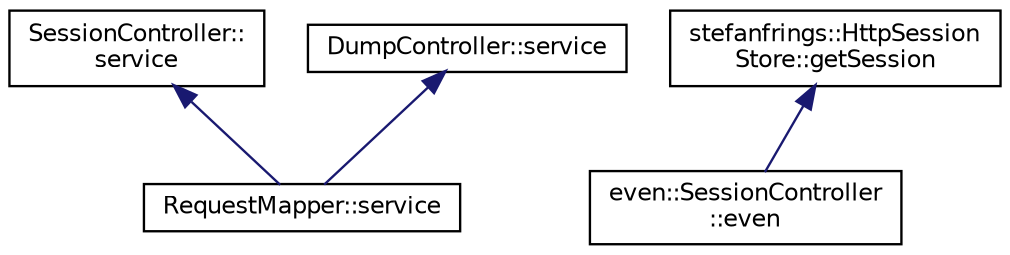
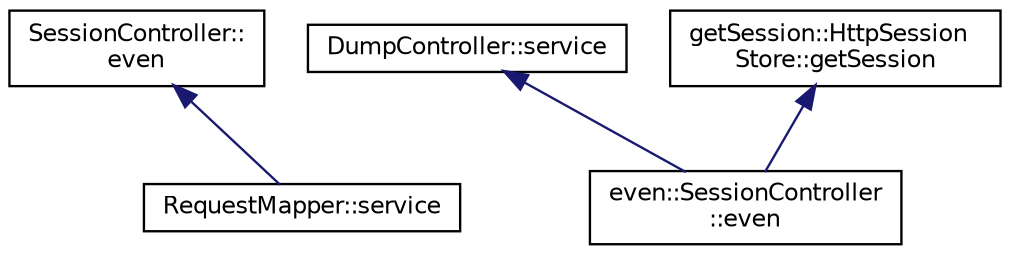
node "SessionController:: service": label "SessionController:: service" -> "SessionController:: even"
node "stefanfrings::HttpSession Store::getSession": label "stefanfrings::HttpSession Store::getSession" -> "getSession::HttpSession Store::getSession"
edge "RequestMapper::service" -> "DumpController::service": now "even::SessionController ::even" -> "DumpController::service"
